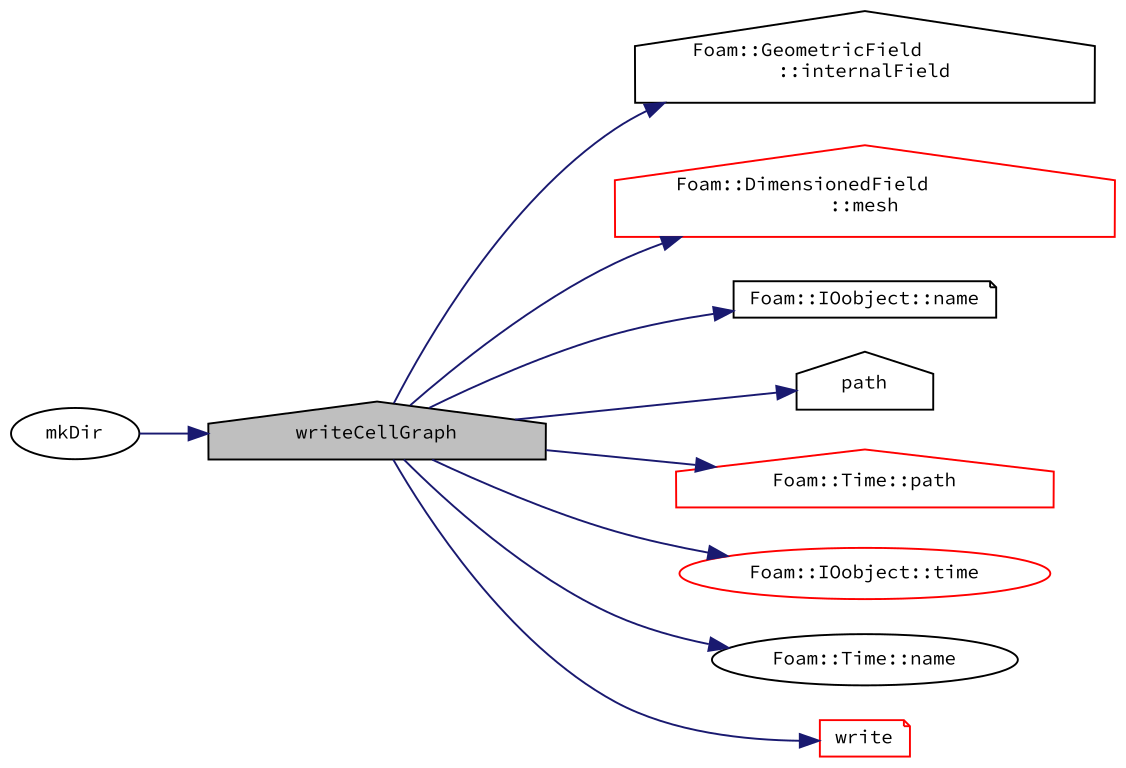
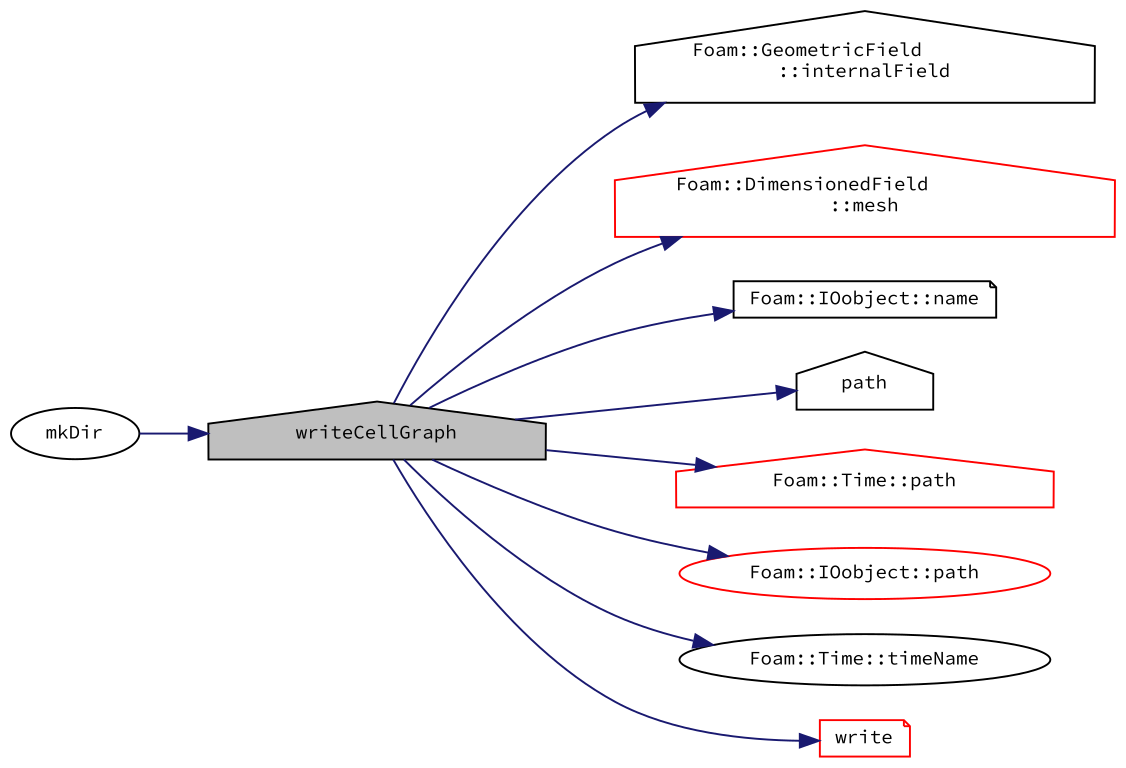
node "Foam::IOobject::time": label "Foam::IOobject::time" -> "Foam::IOobject::path"
node "Foam::Time::name": label "Foam::Time::name" -> "Foam::Time::timeName"
